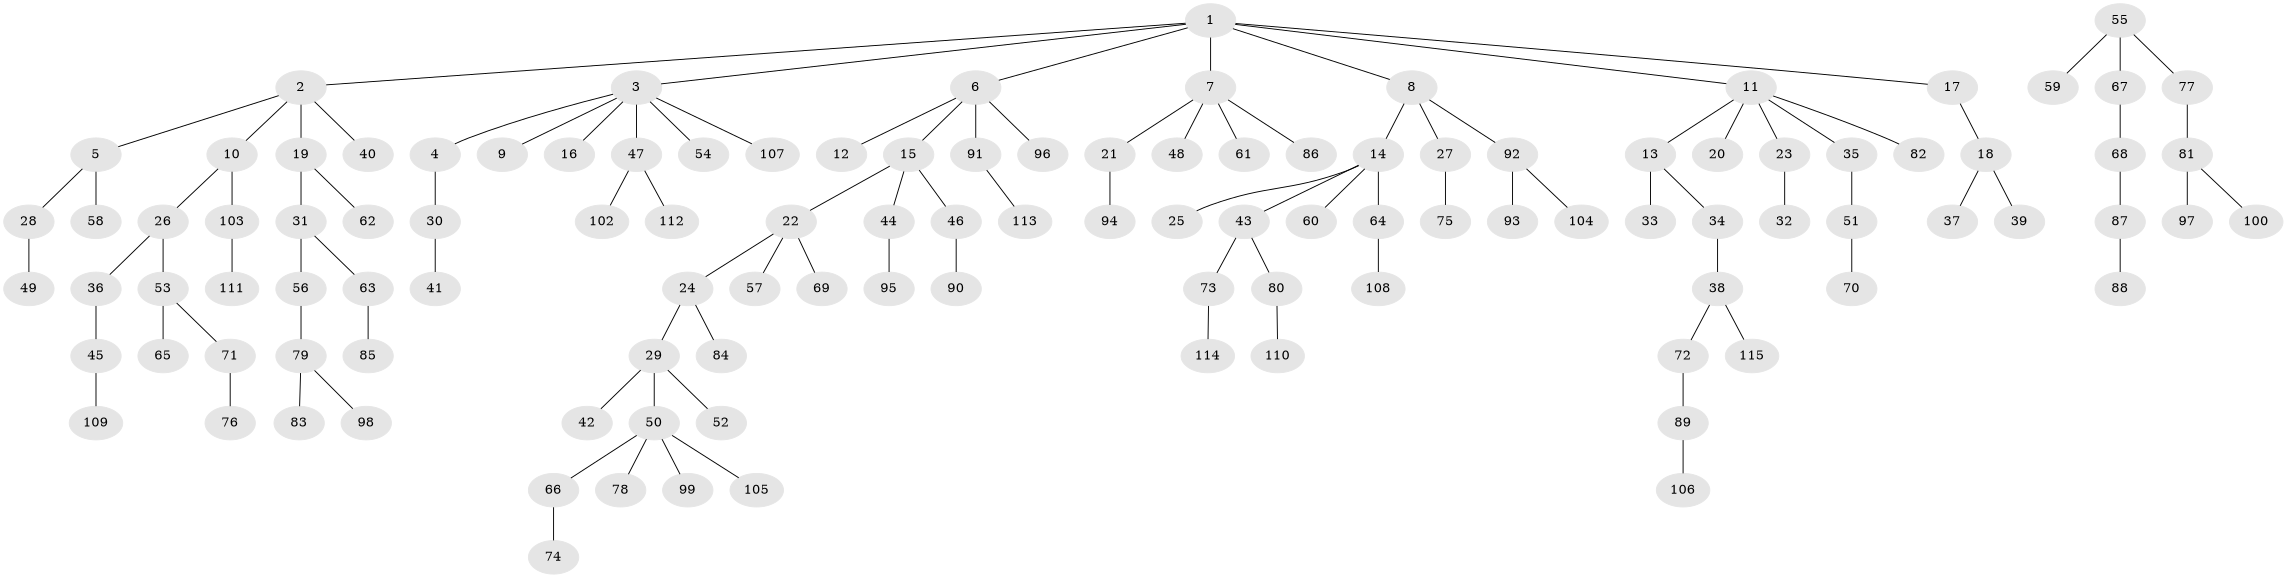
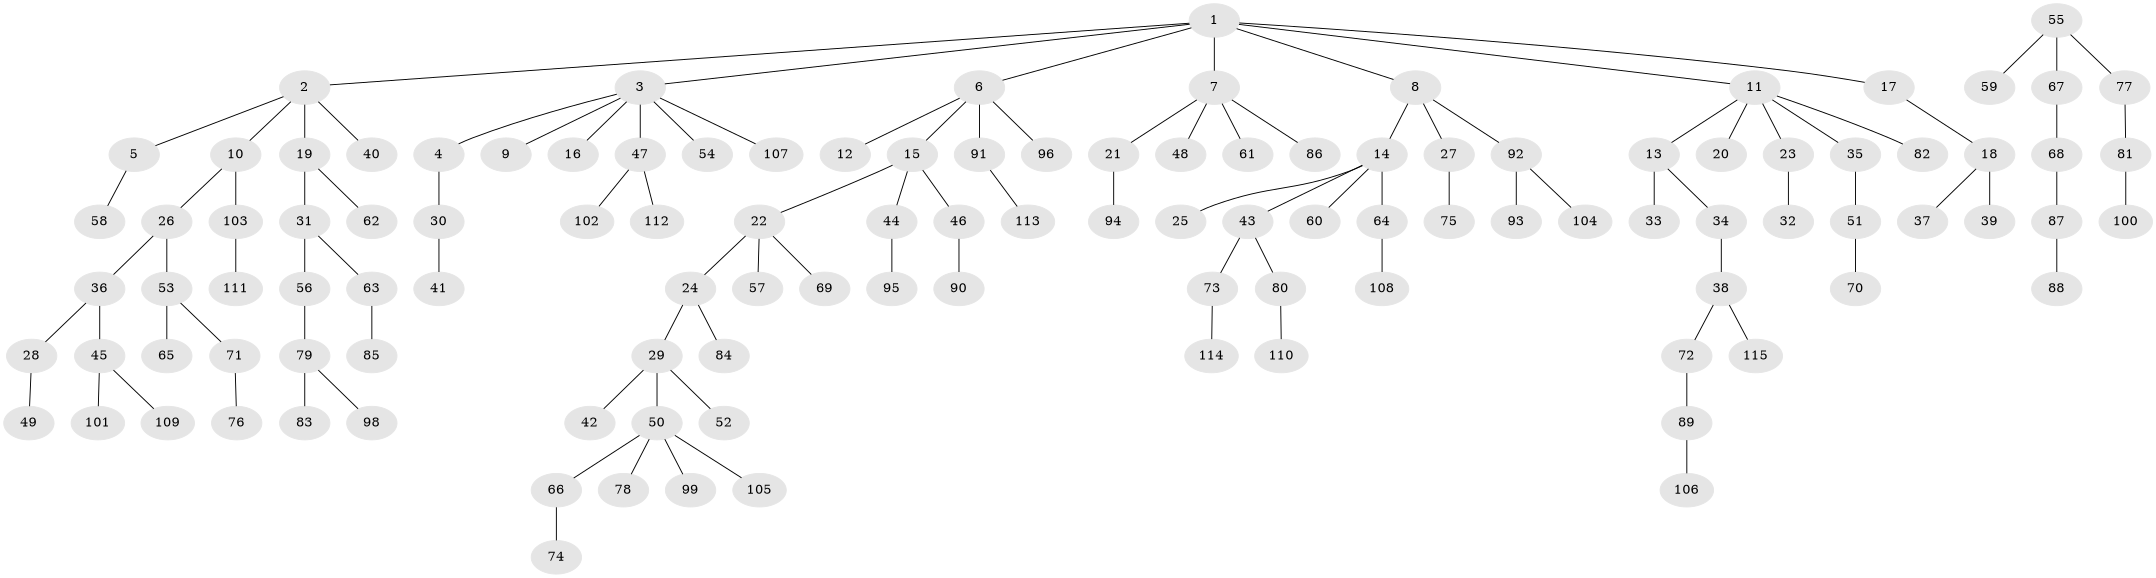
edge "5" -- "28": now "36" -- "28"
node "97": removed
node "101": added
